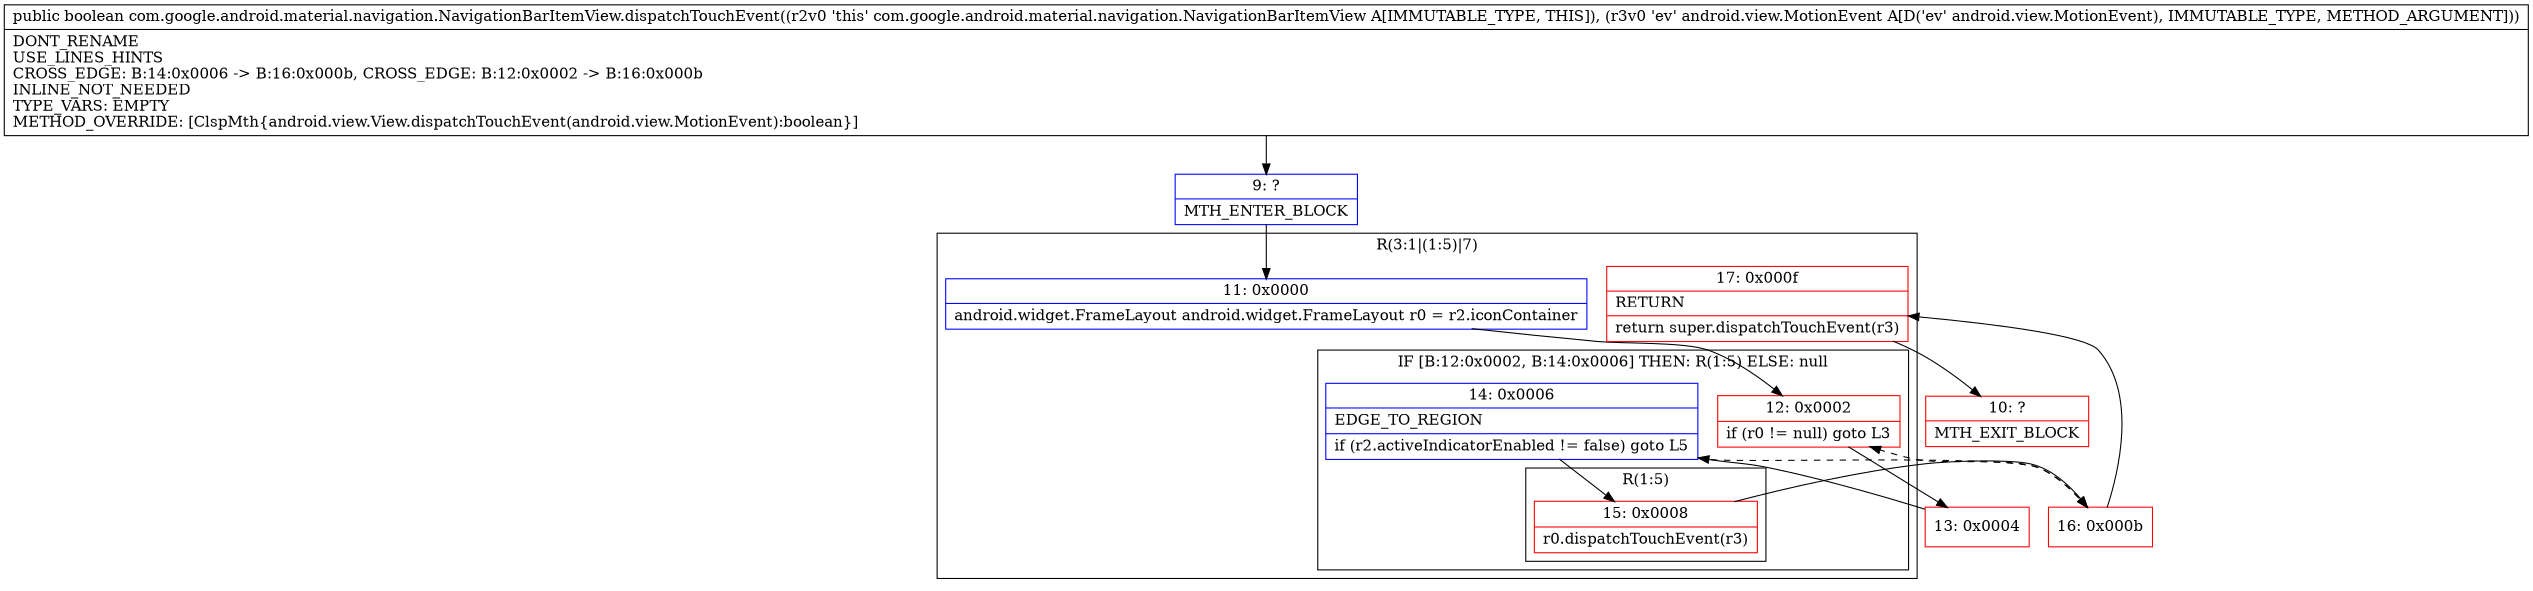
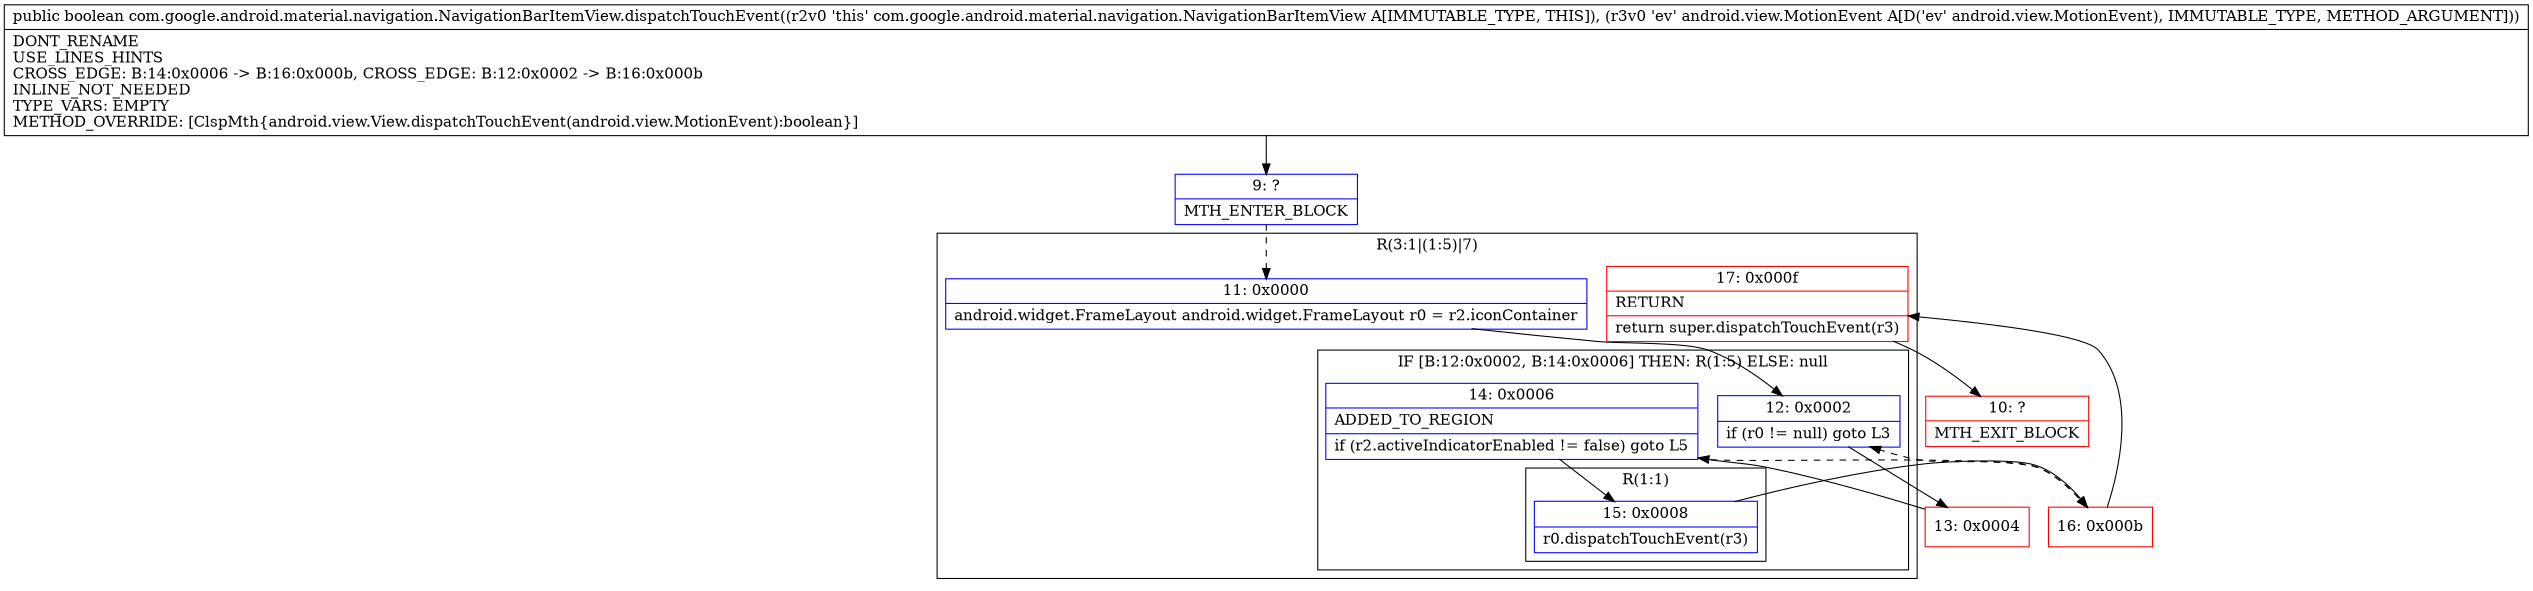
edge "9: ?" -> "11: 0x0000": style solid -> dashed
node "14: 0x0006": text "EDGE_TO_REGION" -> "ADDED_TO_REGION"
node "12: 0x0002": color red -> blue
cluster "R(1:5)": label "R(1:5)" -> "R(1:1)"
node "15: 0x0008": color red -> blue
